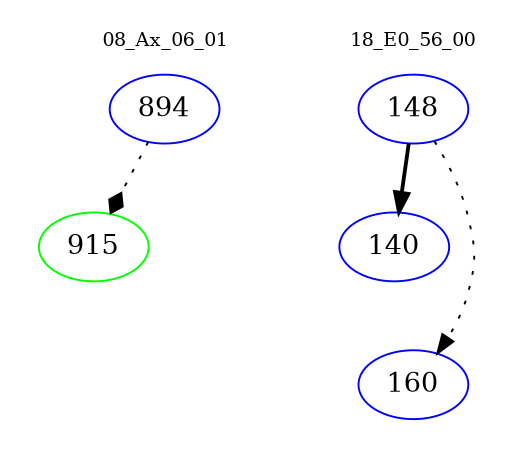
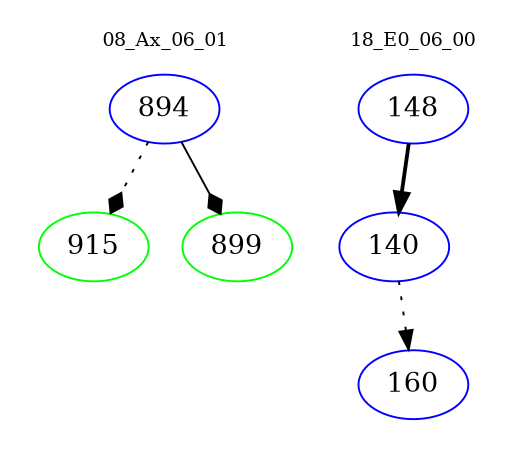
cluster "18_E0_56_00": label "18_E0_56_00" -> "18_E0_06_00"
edge "148" -> "160": now "140" -> "160"
node "899": added
